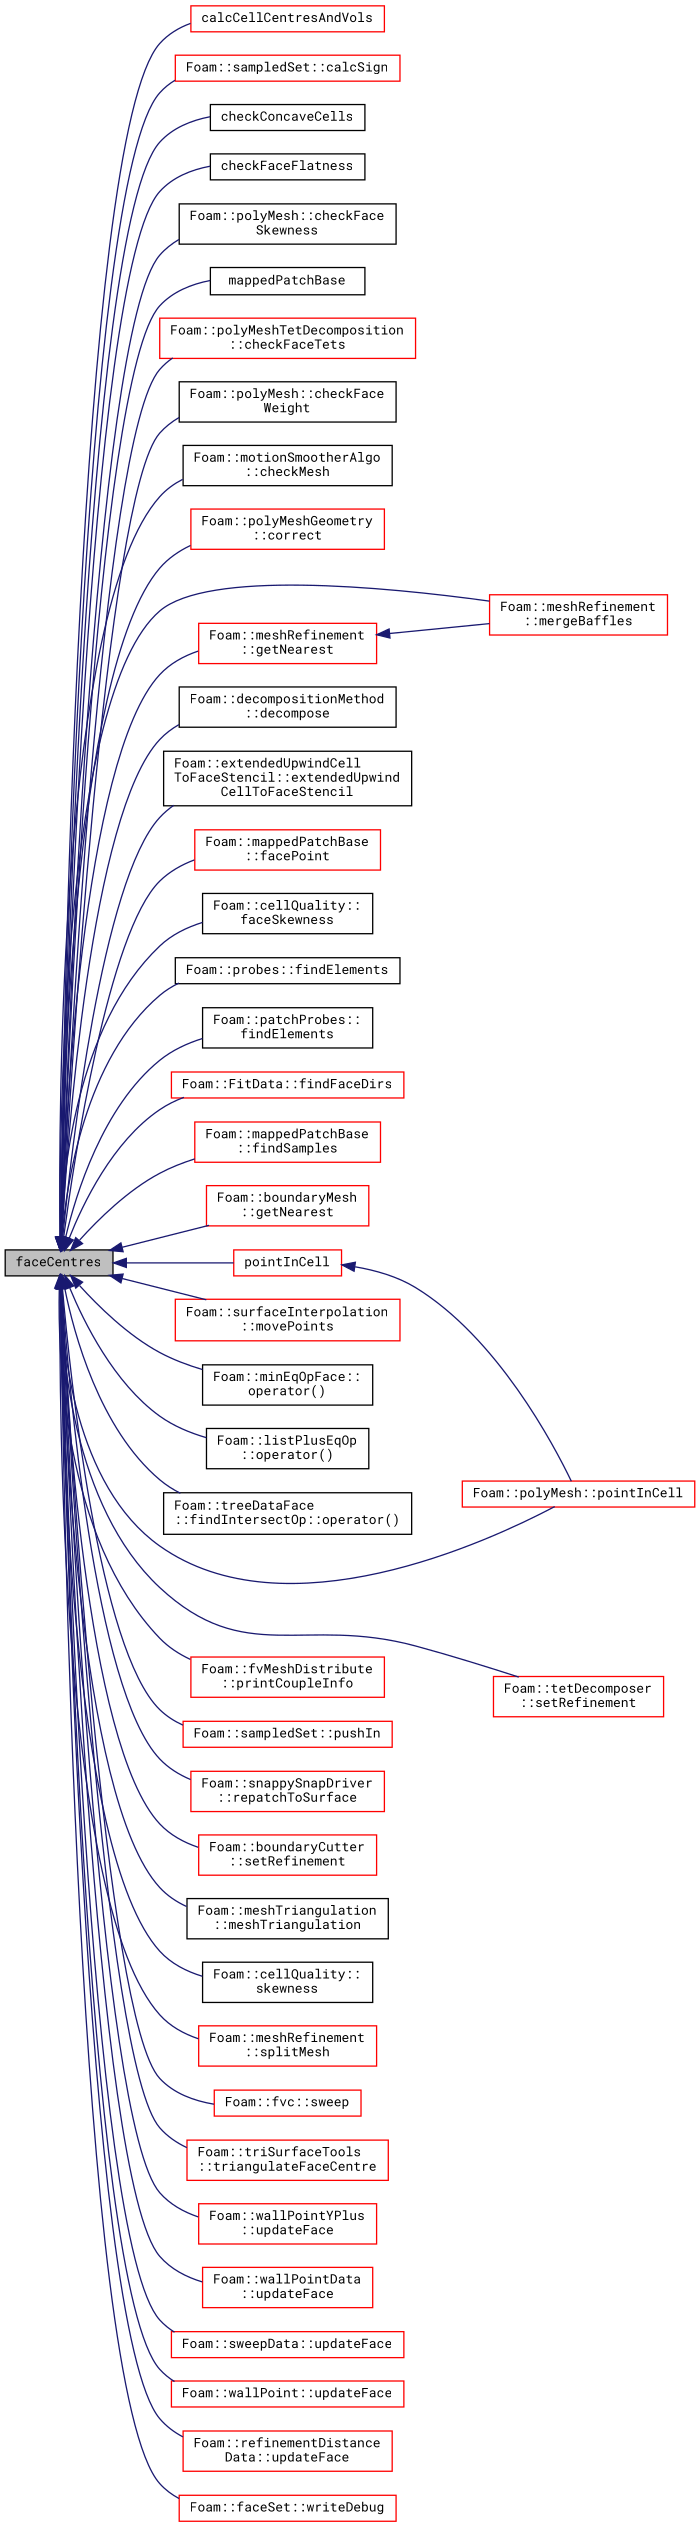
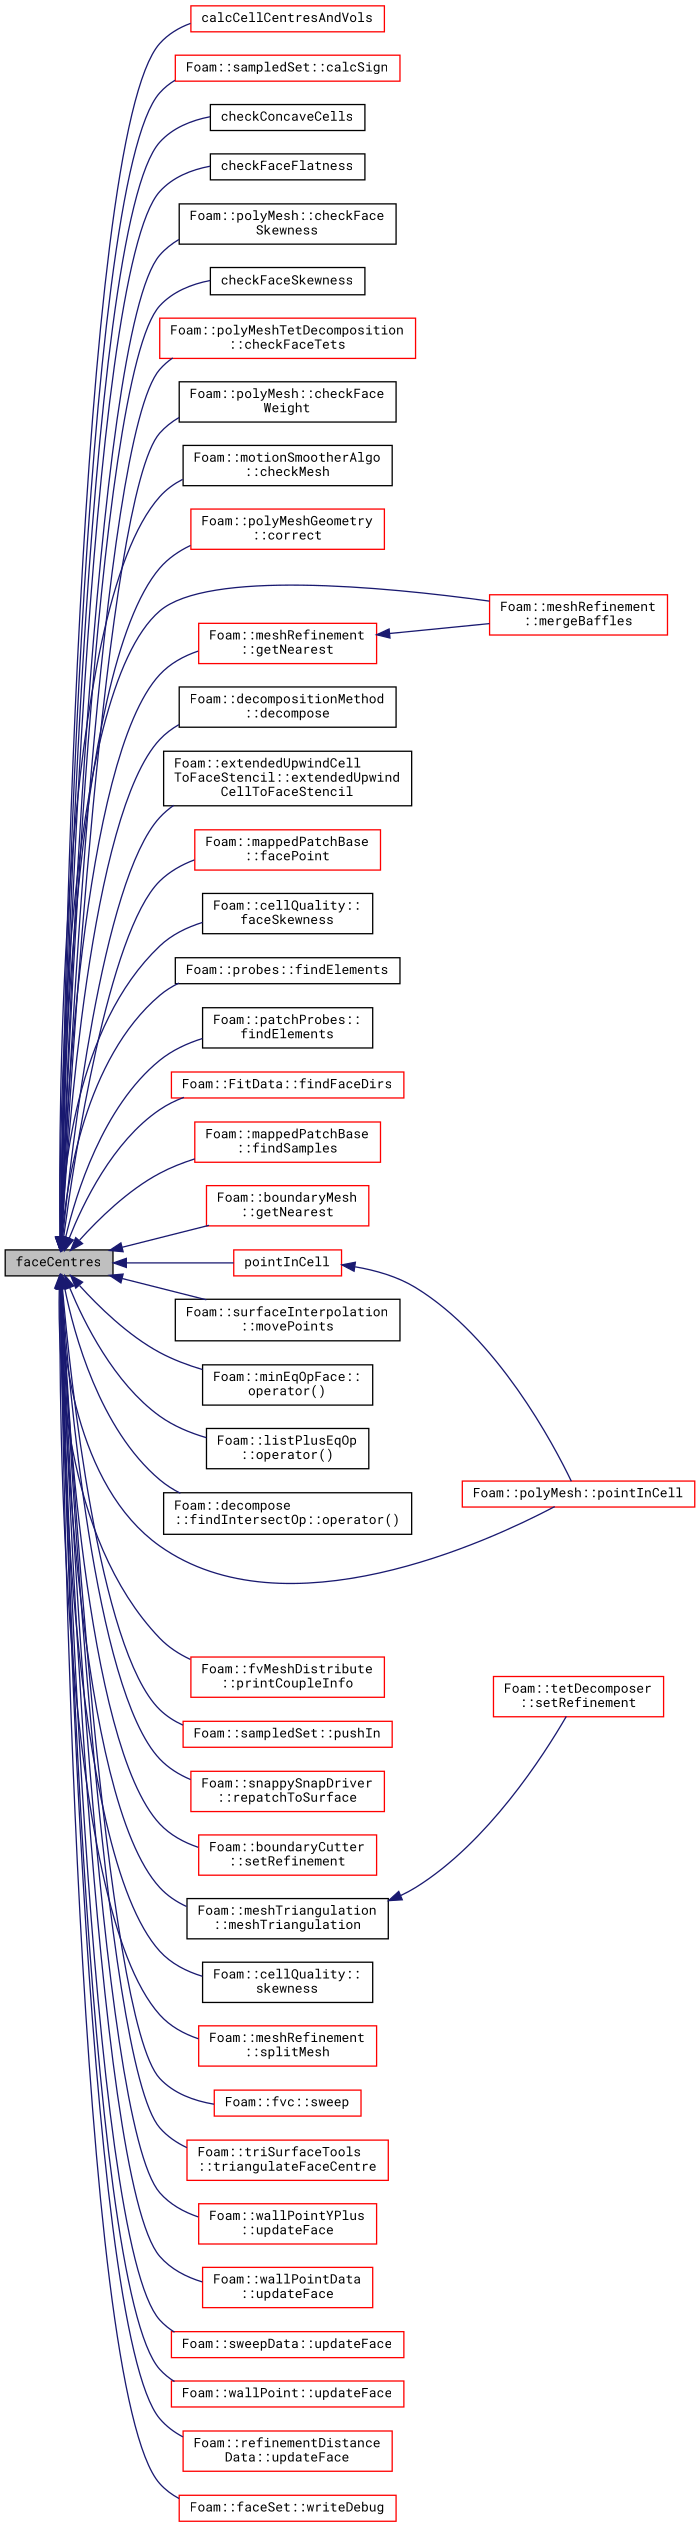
node "mappedPatchBase": label "mappedPatchBase" -> "checkFaceSkewness"
node "Foam::surfaceInterpolation ::movePoints": color red -> black
node "Foam::treeDataFace ::findIntersectOp::operator()": label "Foam::treeDataFace ::findIntersectOp::operator()" -> "Foam::decompose ::findIntersectOp::operator()"
edge "Foam::tetDecomposer ::setRefinement" -> "faceCentres": now "Foam::tetDecomposer ::setRefinement" -> "Foam::meshTriangulation ::meshTriangulation"
